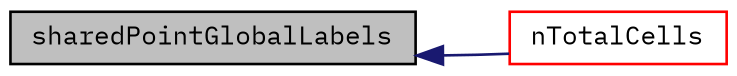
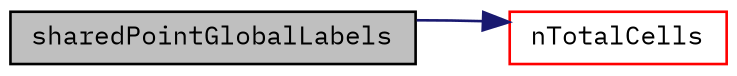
edge "nTotalCells" -> "sharedPointGlobalLabels": reversed
